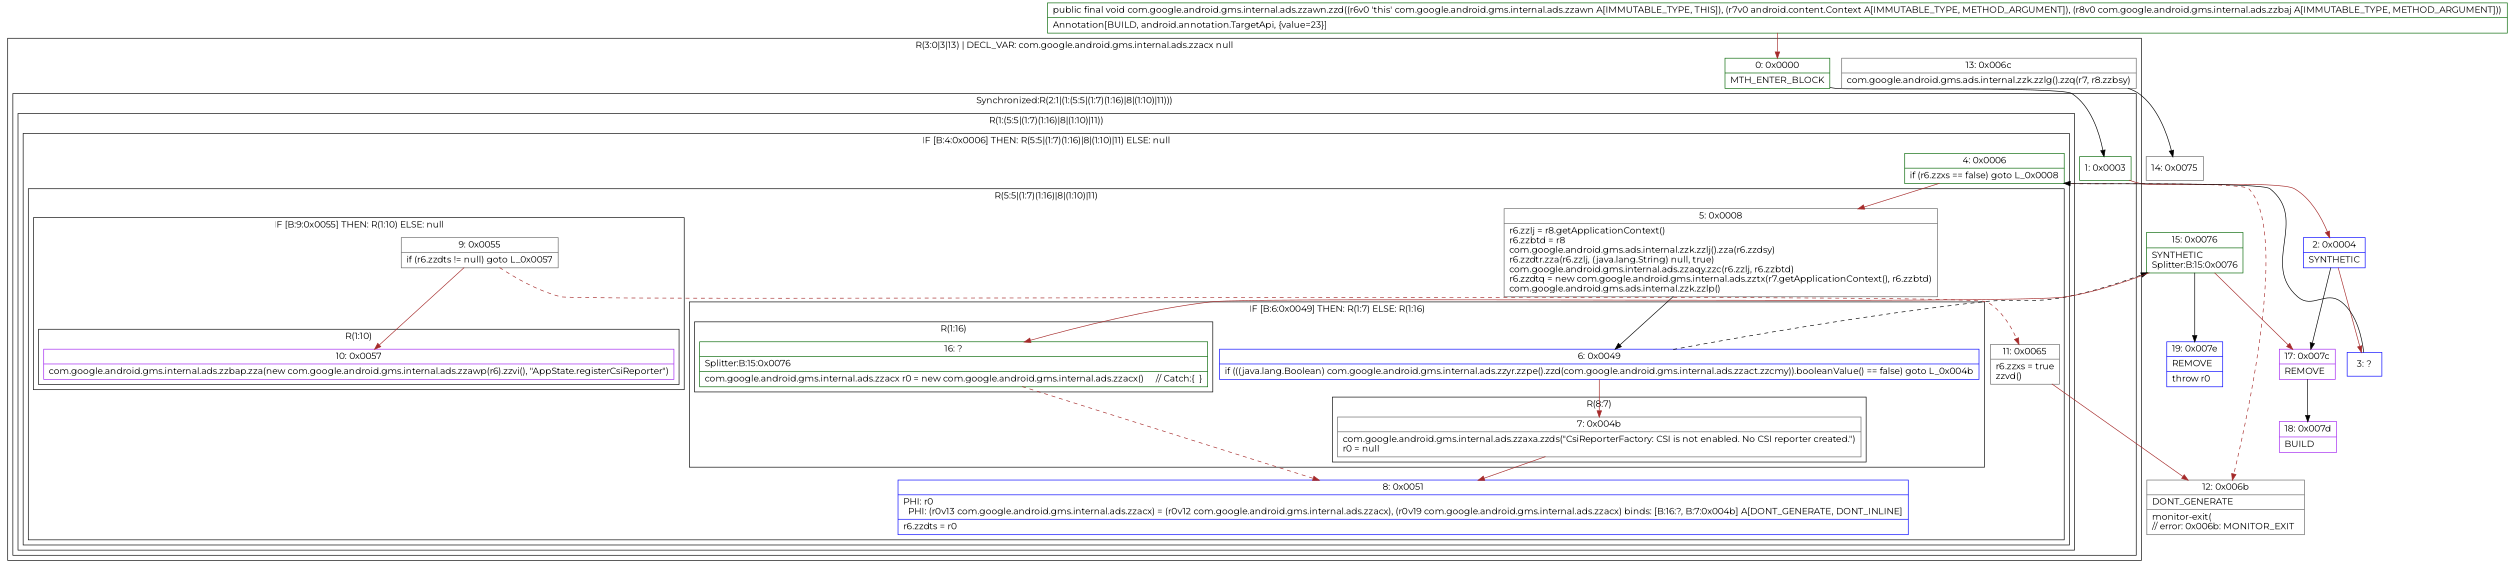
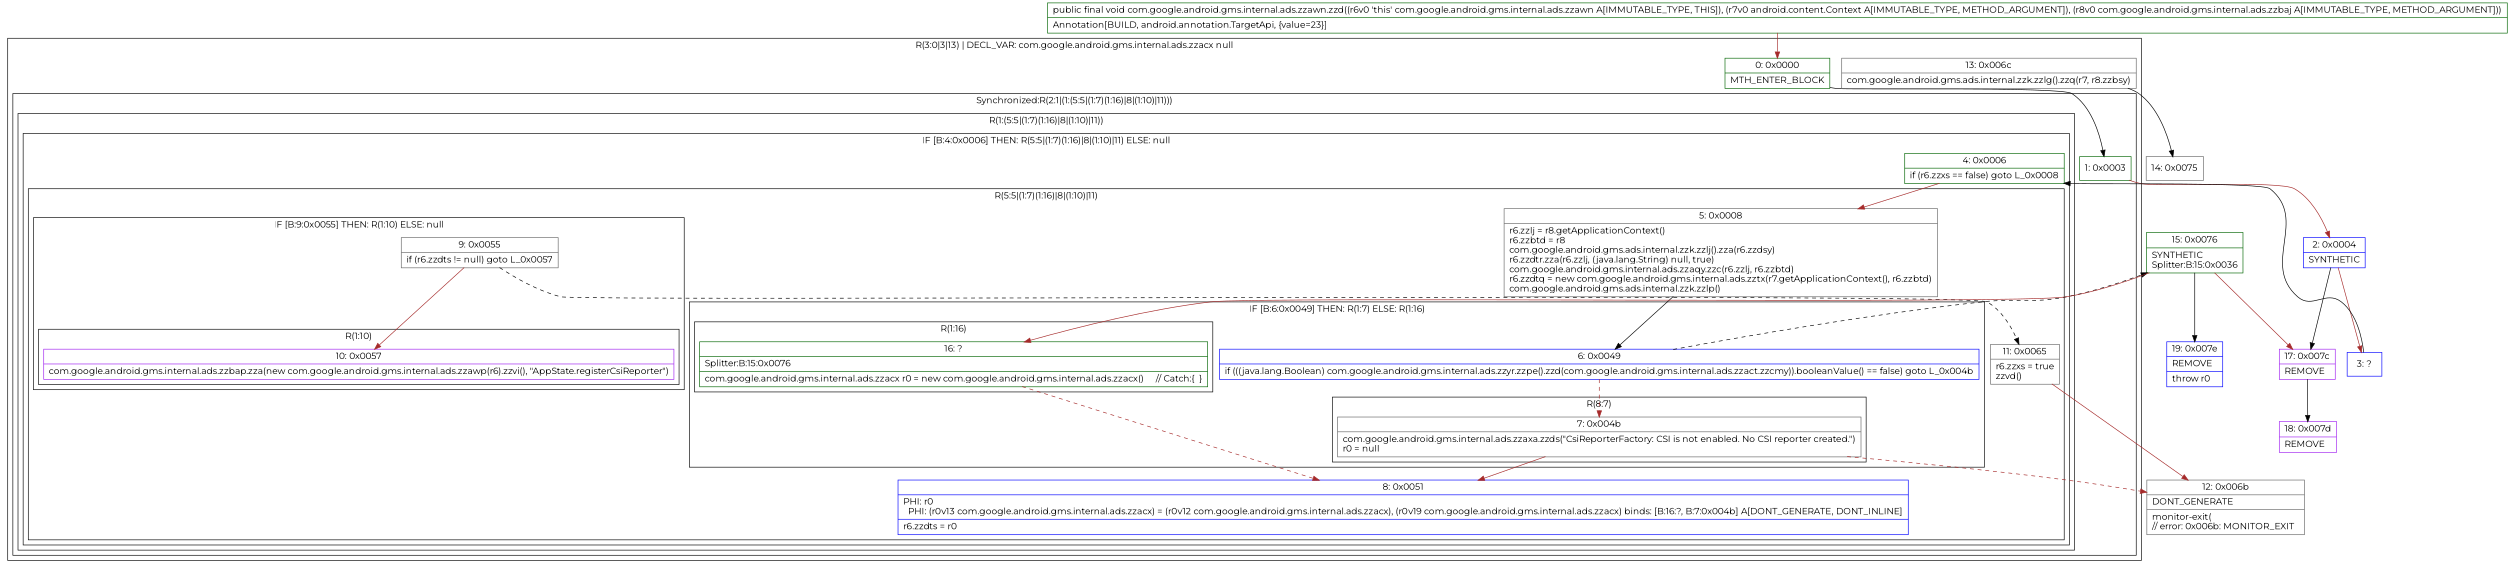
edge "4: 0x0006" -> "12: 0x006b": now "7: 0x004b" -> "12: 0x006b"
node "15: 0x0076": text "Splitter:B:15:0x0076" -> "Splitter:B:15:0x0036"
edge "9: 0x0055" -> "11: 0x0065": color brown -> black
edge "6: 0x0049" -> "7: 0x004b": style solid -> dashed
node "18: 0x007d": text "BUILD" -> "REMOVE"
